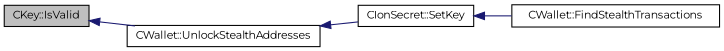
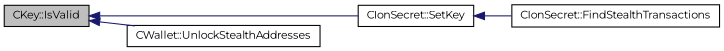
node "CWallet::FindStealthTransactions": label "CWallet::FindStealthTransactions" -> "CIonSecret::FindStealthTransactions"
edge "CIonSecret::SetKey" -> "CWallet::UnlockStealthAddresses": now "CIonSecret::SetKey" -> "CKey::IsValid"
